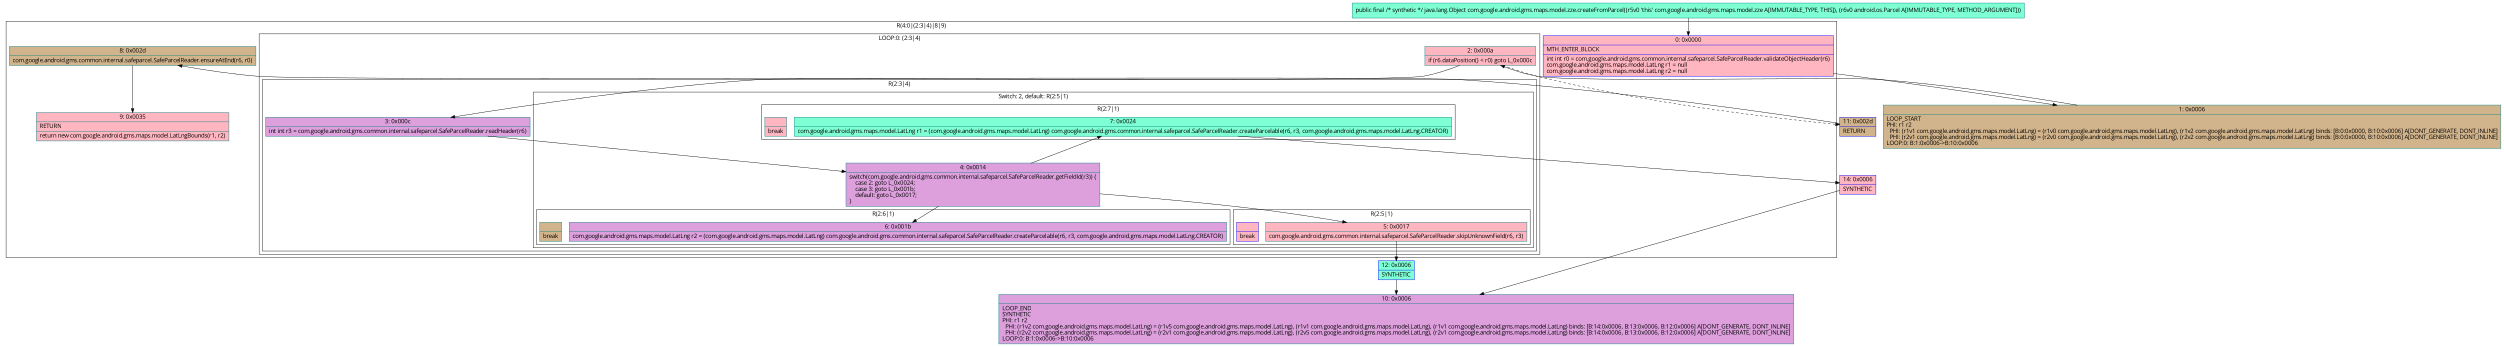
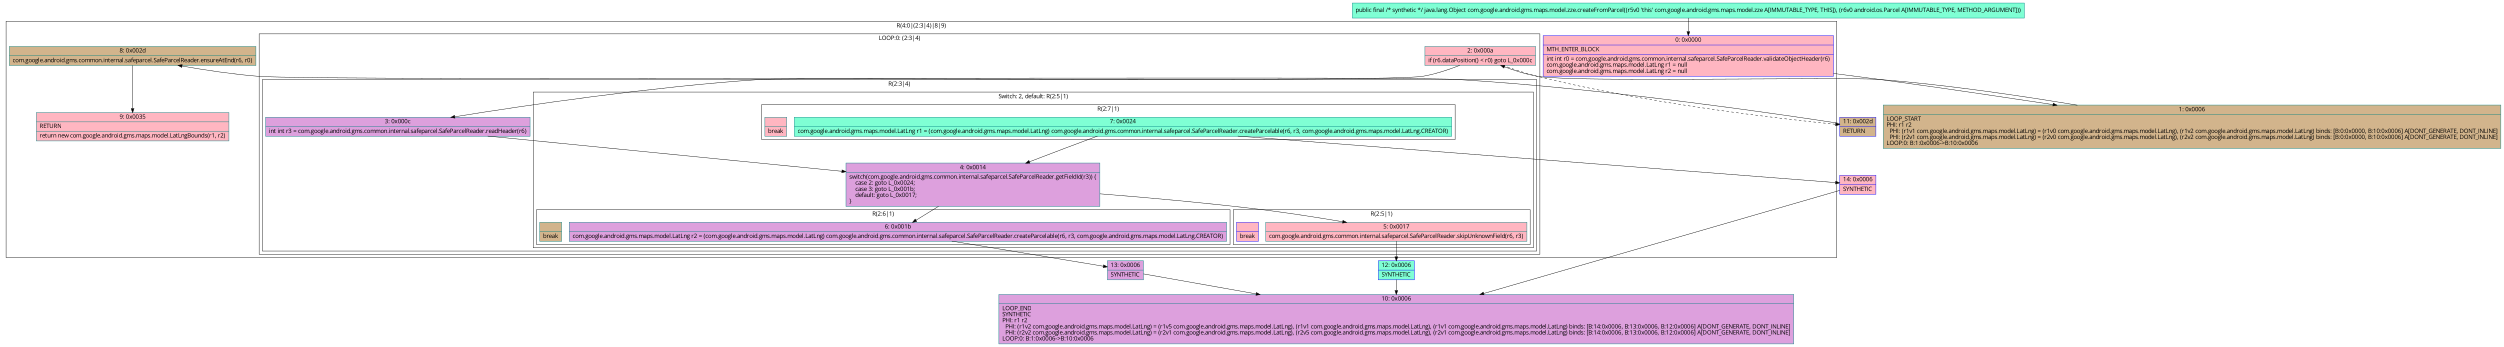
edge "4: 0x0014" -> "7: 0x0024": reversed
node "13: 0x0006": added
